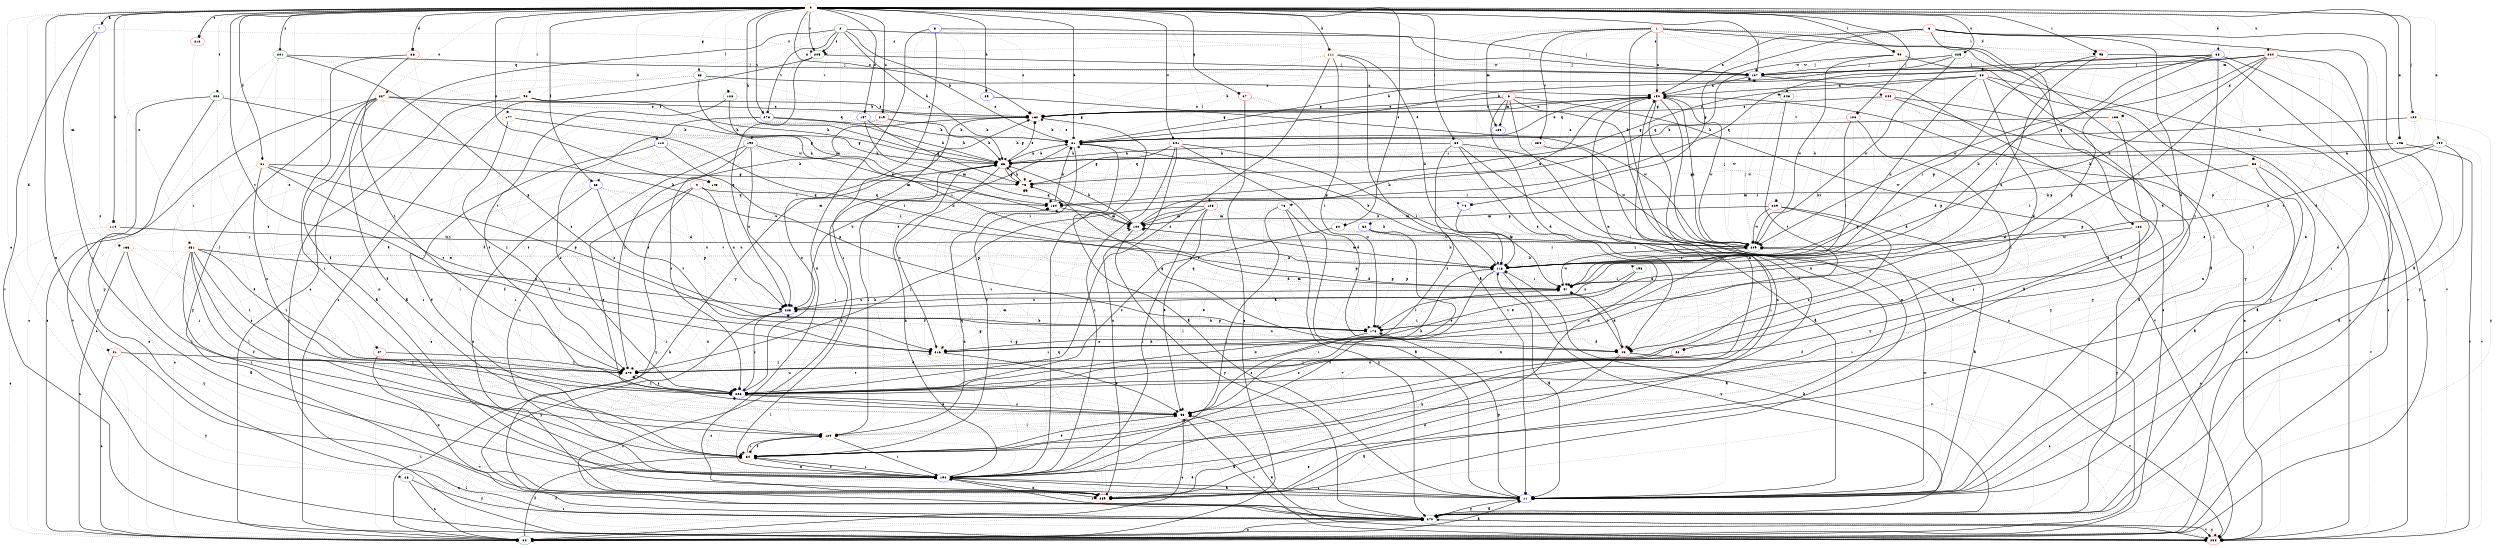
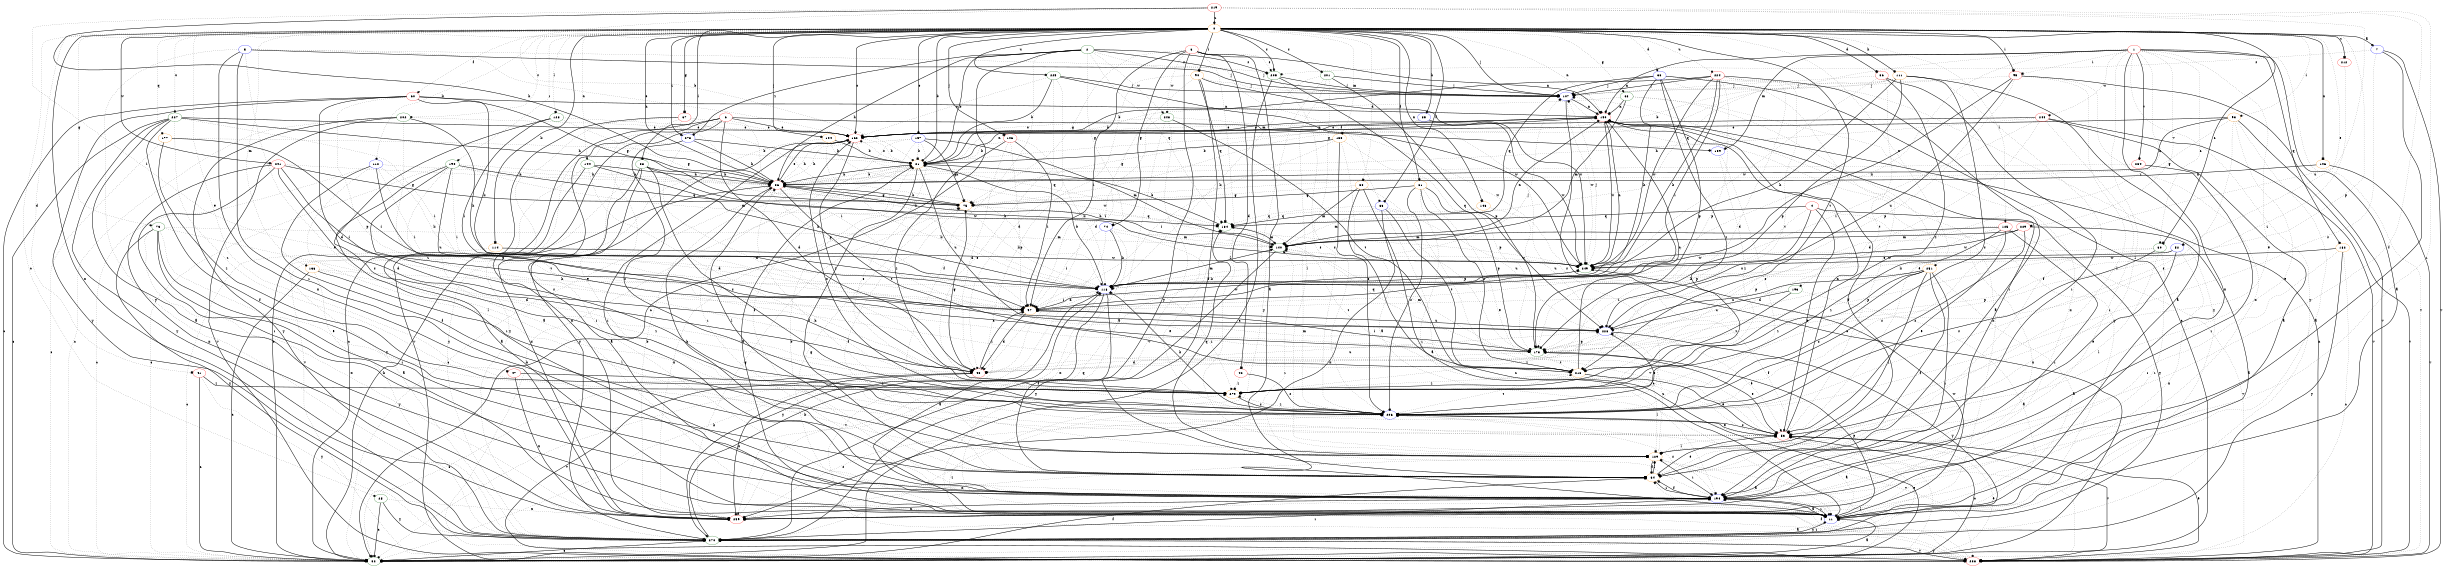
edge "0" -> "219": reversed
node "227": color darkorange -> darkgreen
edge "107" -> "11": reversed
edge "206" -> "129": now "216" -> "129"
